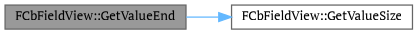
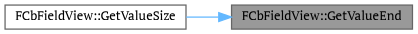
edge "FCbFieldView::GetValueEnd" -> "FCbFieldView::GetValueSize": reversed
